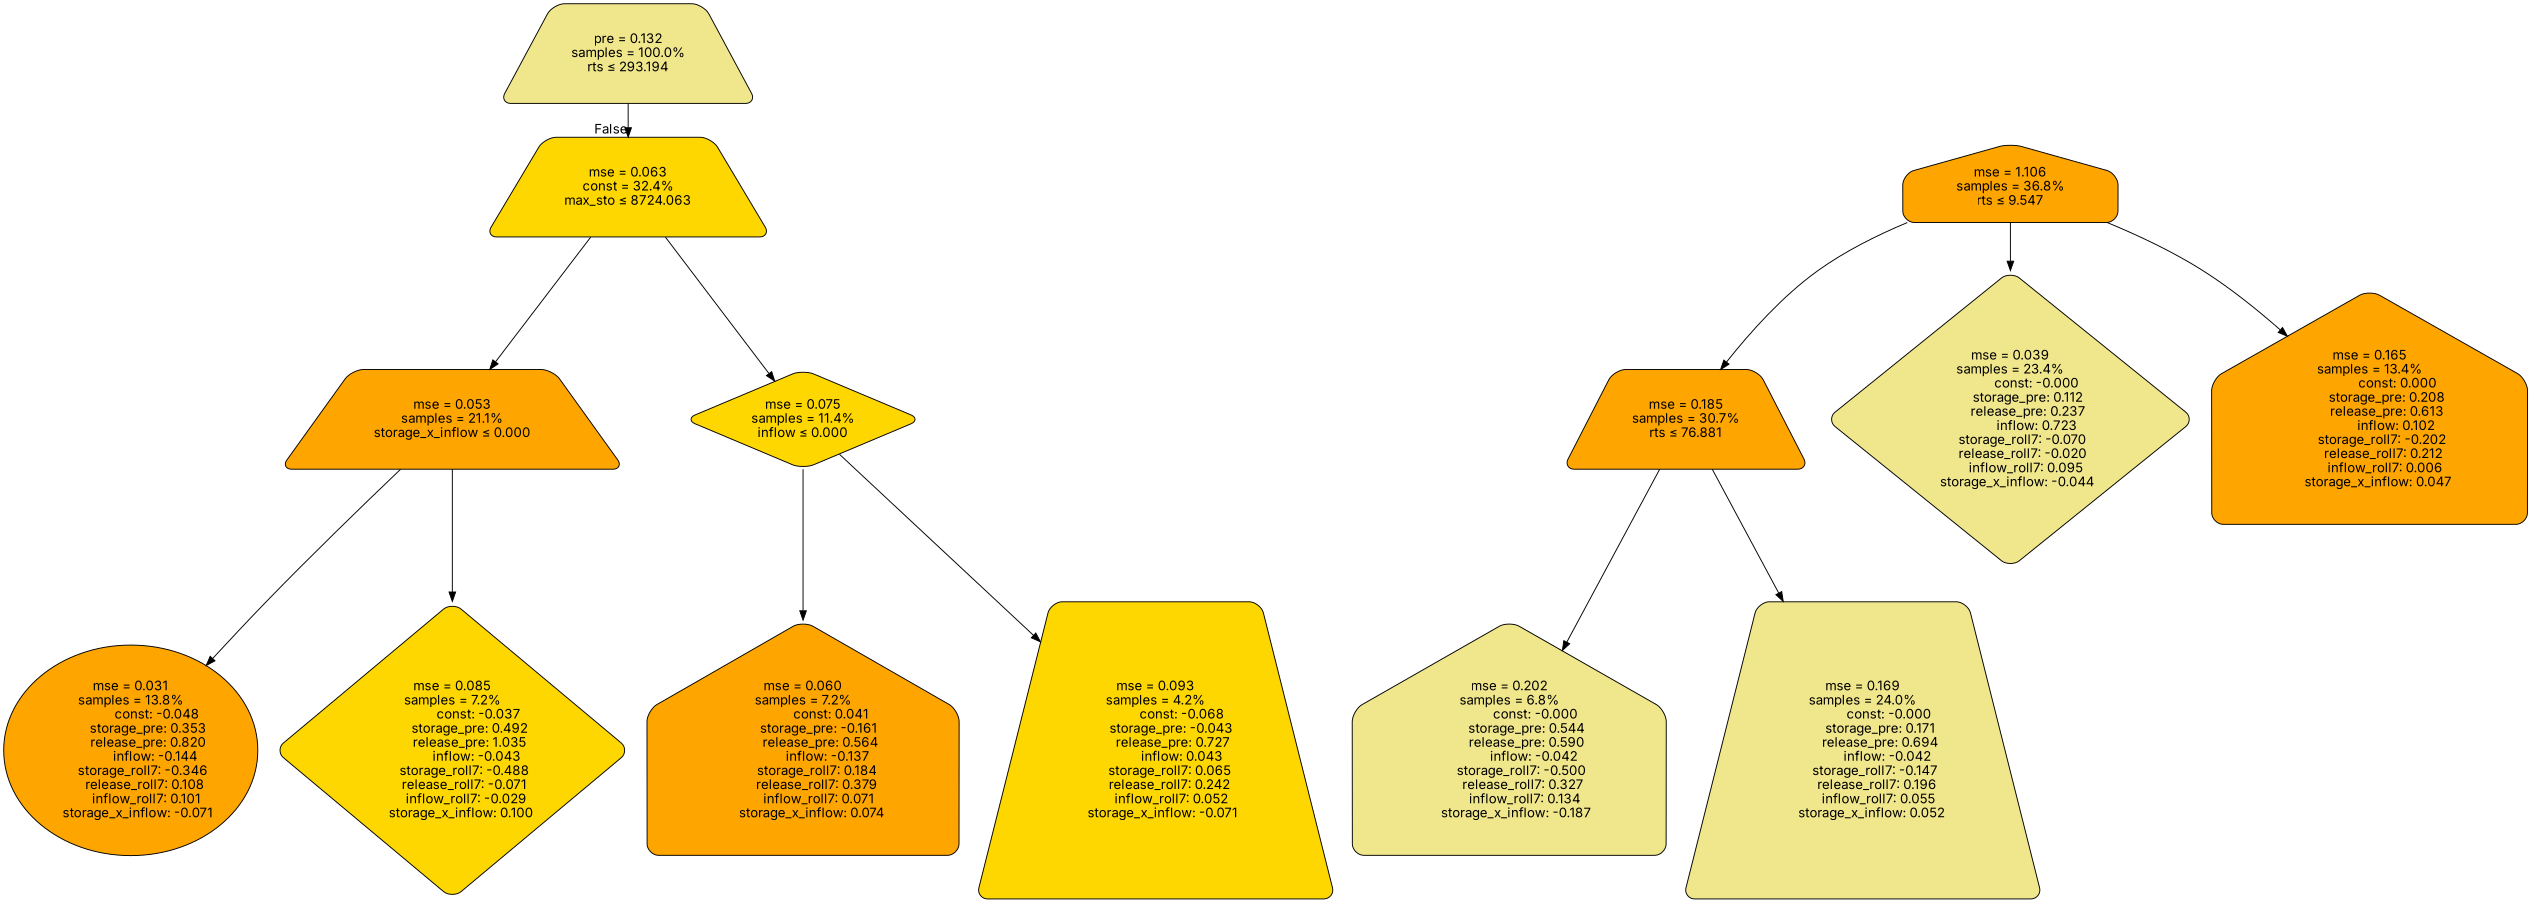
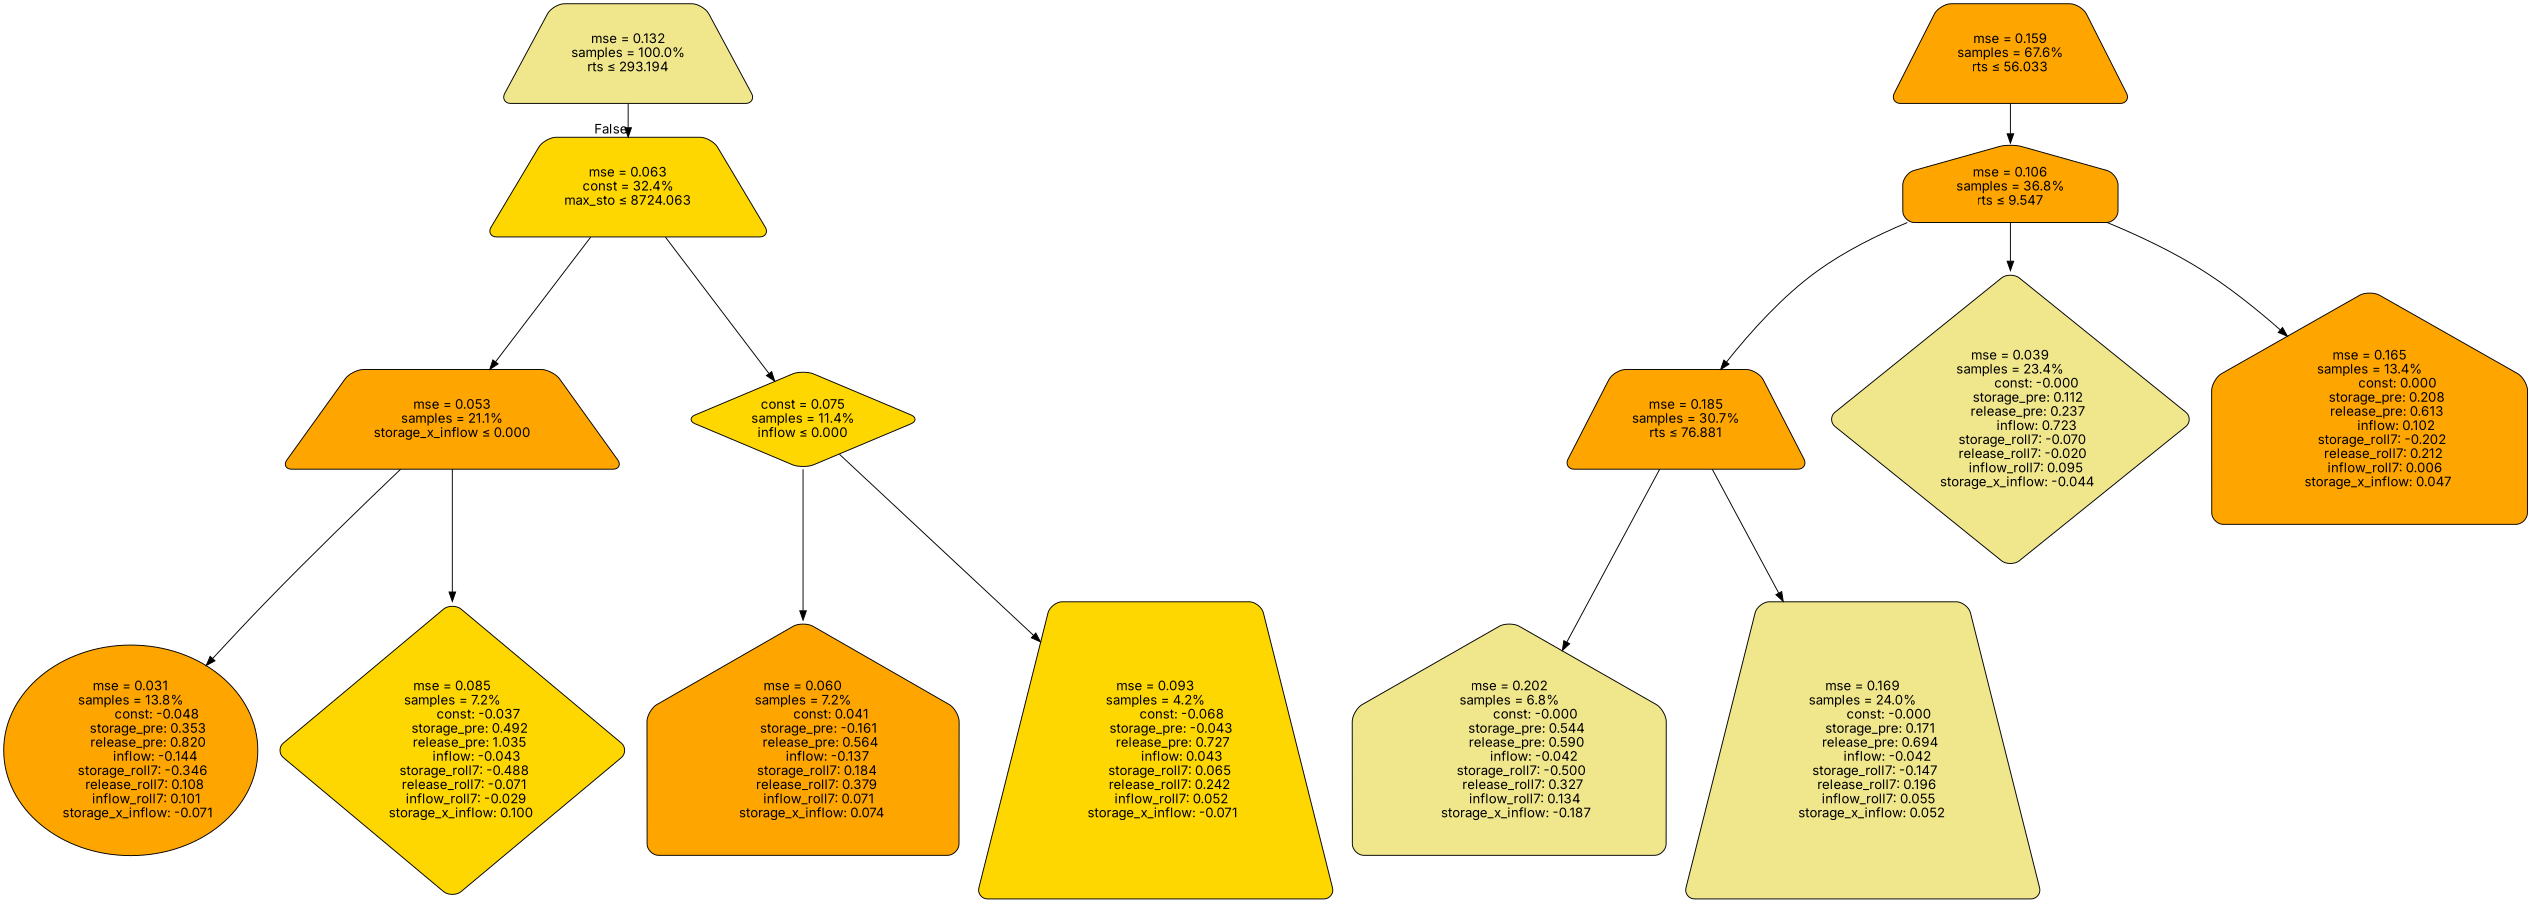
node "pre = 0.132 samples = 100.0% rts ≤ 293.194": label "pre = 0.132 samples = 100.0% rts ≤ 293.194" -> "mse = 0.132 samples = 100.0% rts ≤ 293.194"
node "mse = 0.159 samples = 67.6% rts ≤ 56.033": added
node "mse = 1.106 samples = 36.8% rts ≤ 9.547": label "mse = 1.106 samples = 36.8% rts ≤ 9.547" -> "mse = 0.106 samples = 36.8% rts ≤ 9.547"
node "mse = 0.075 samples = 11.4% inflow ≤ 0.000": label "mse = 0.075 samples = 11.4% inflow ≤ 0.000" -> "const = 0.075 samples = 11.4% inflow ≤ 0.000"
